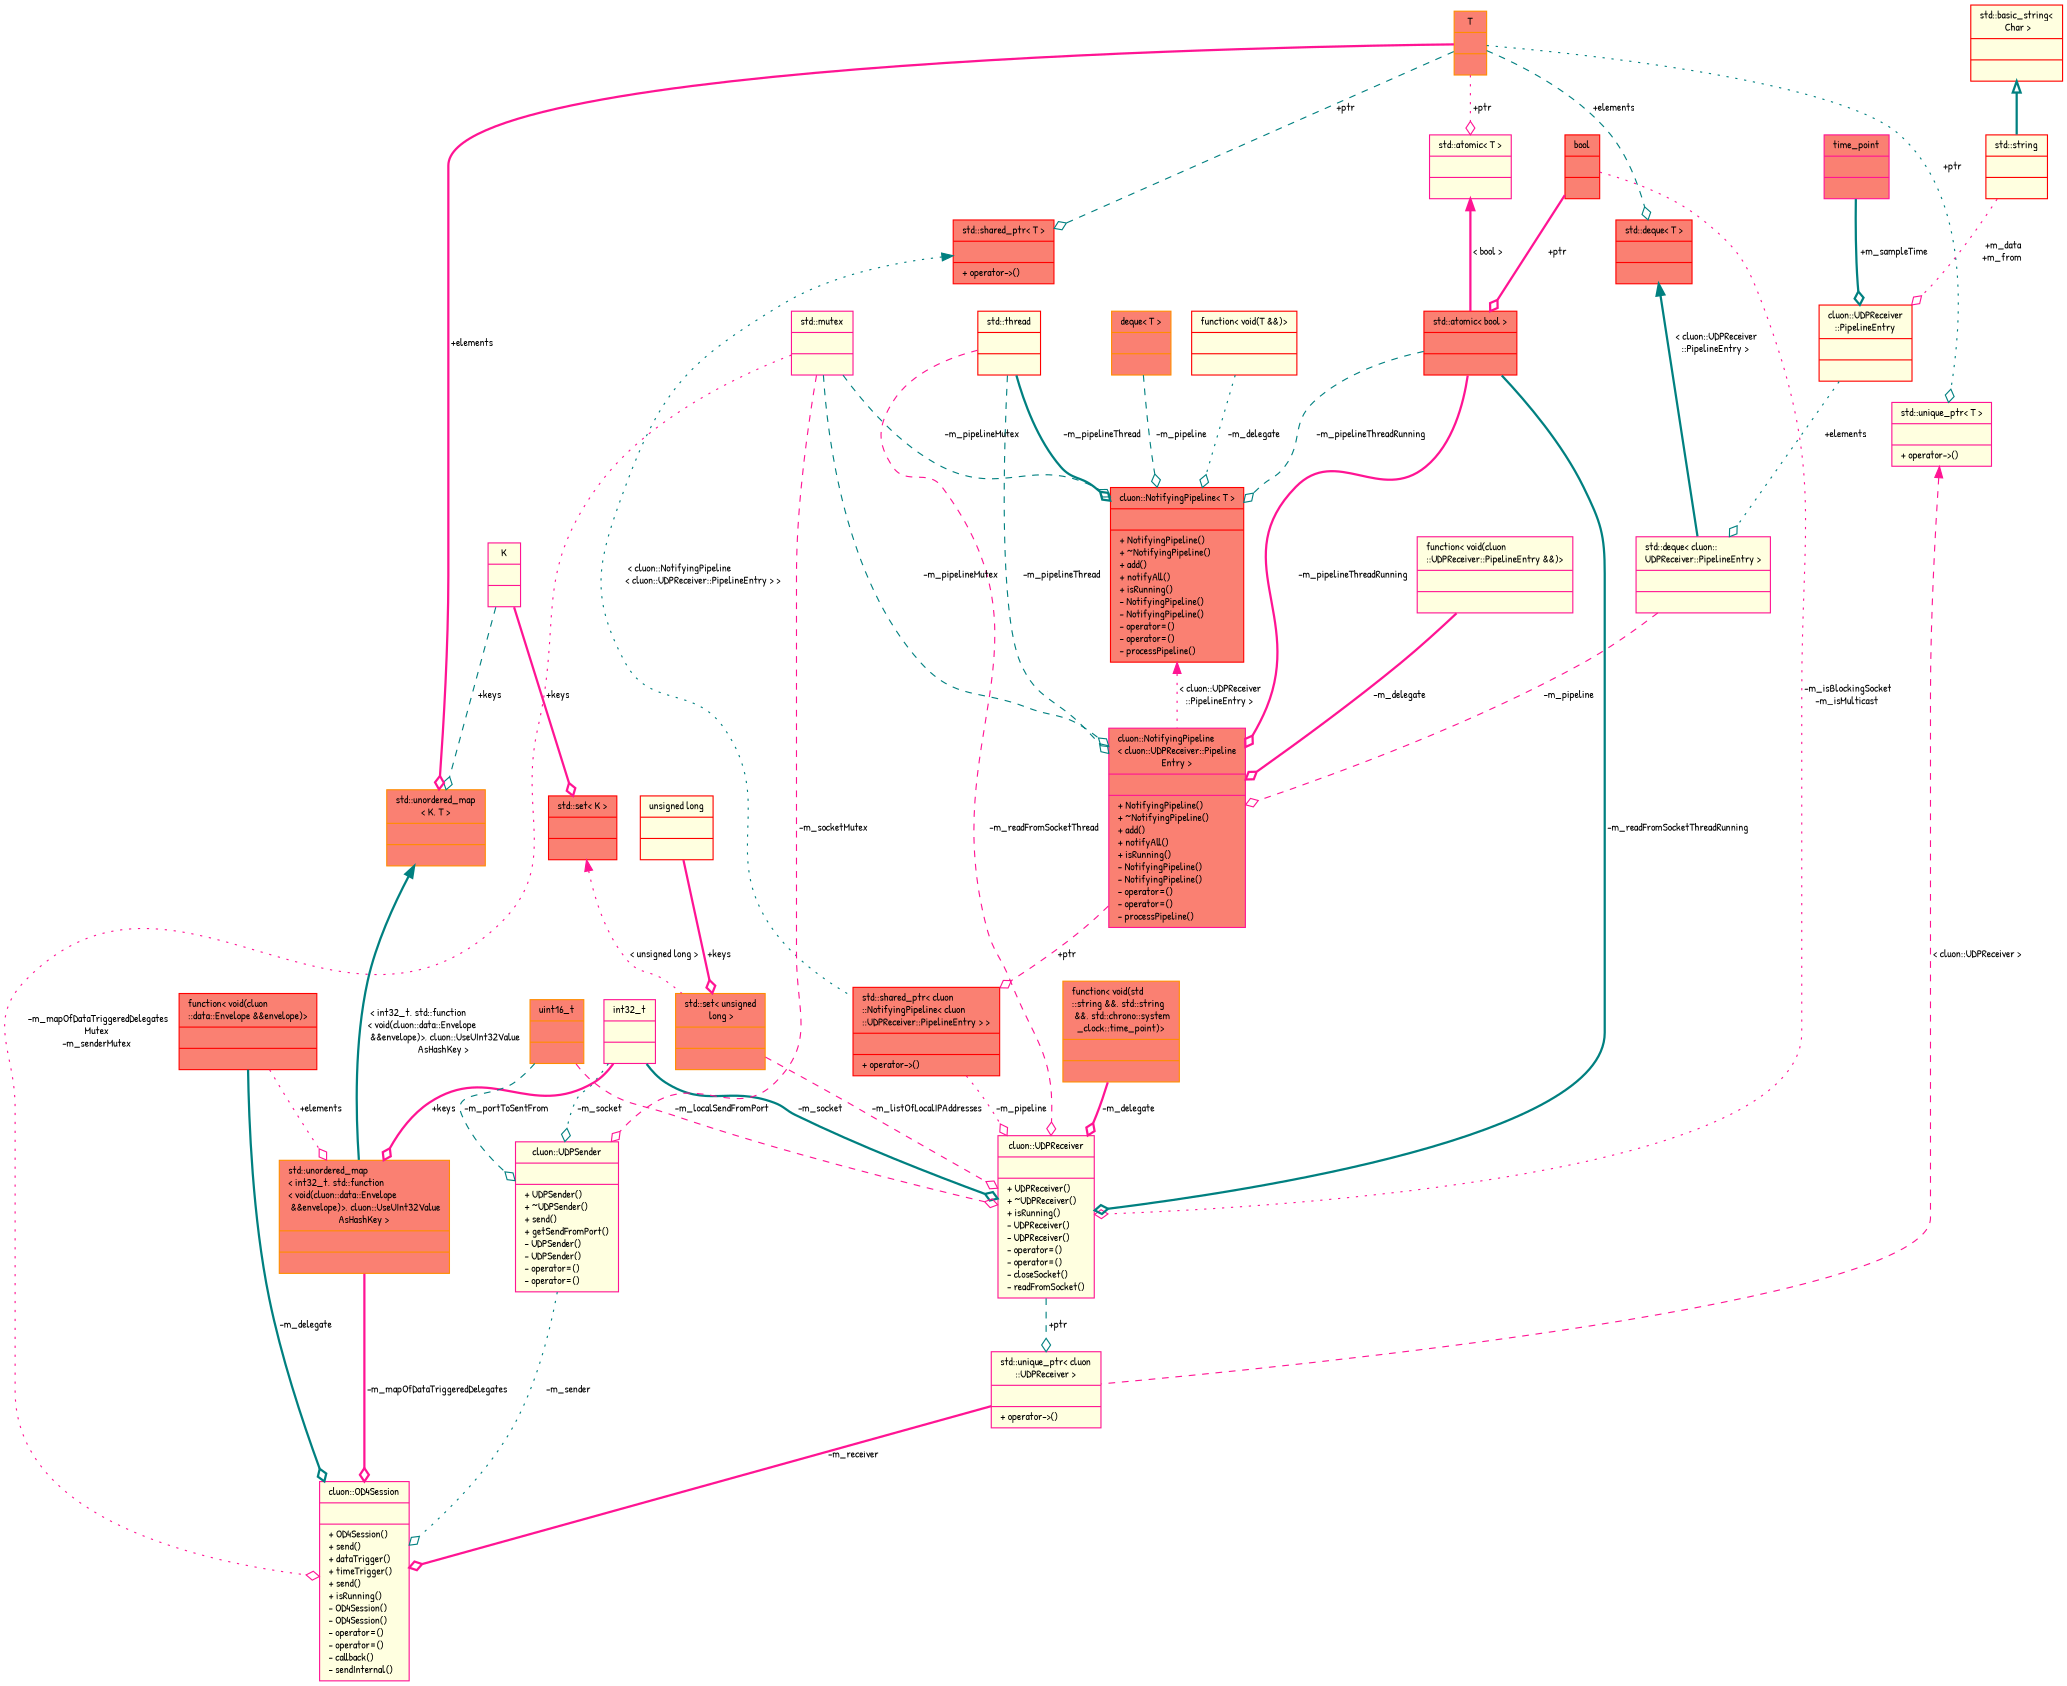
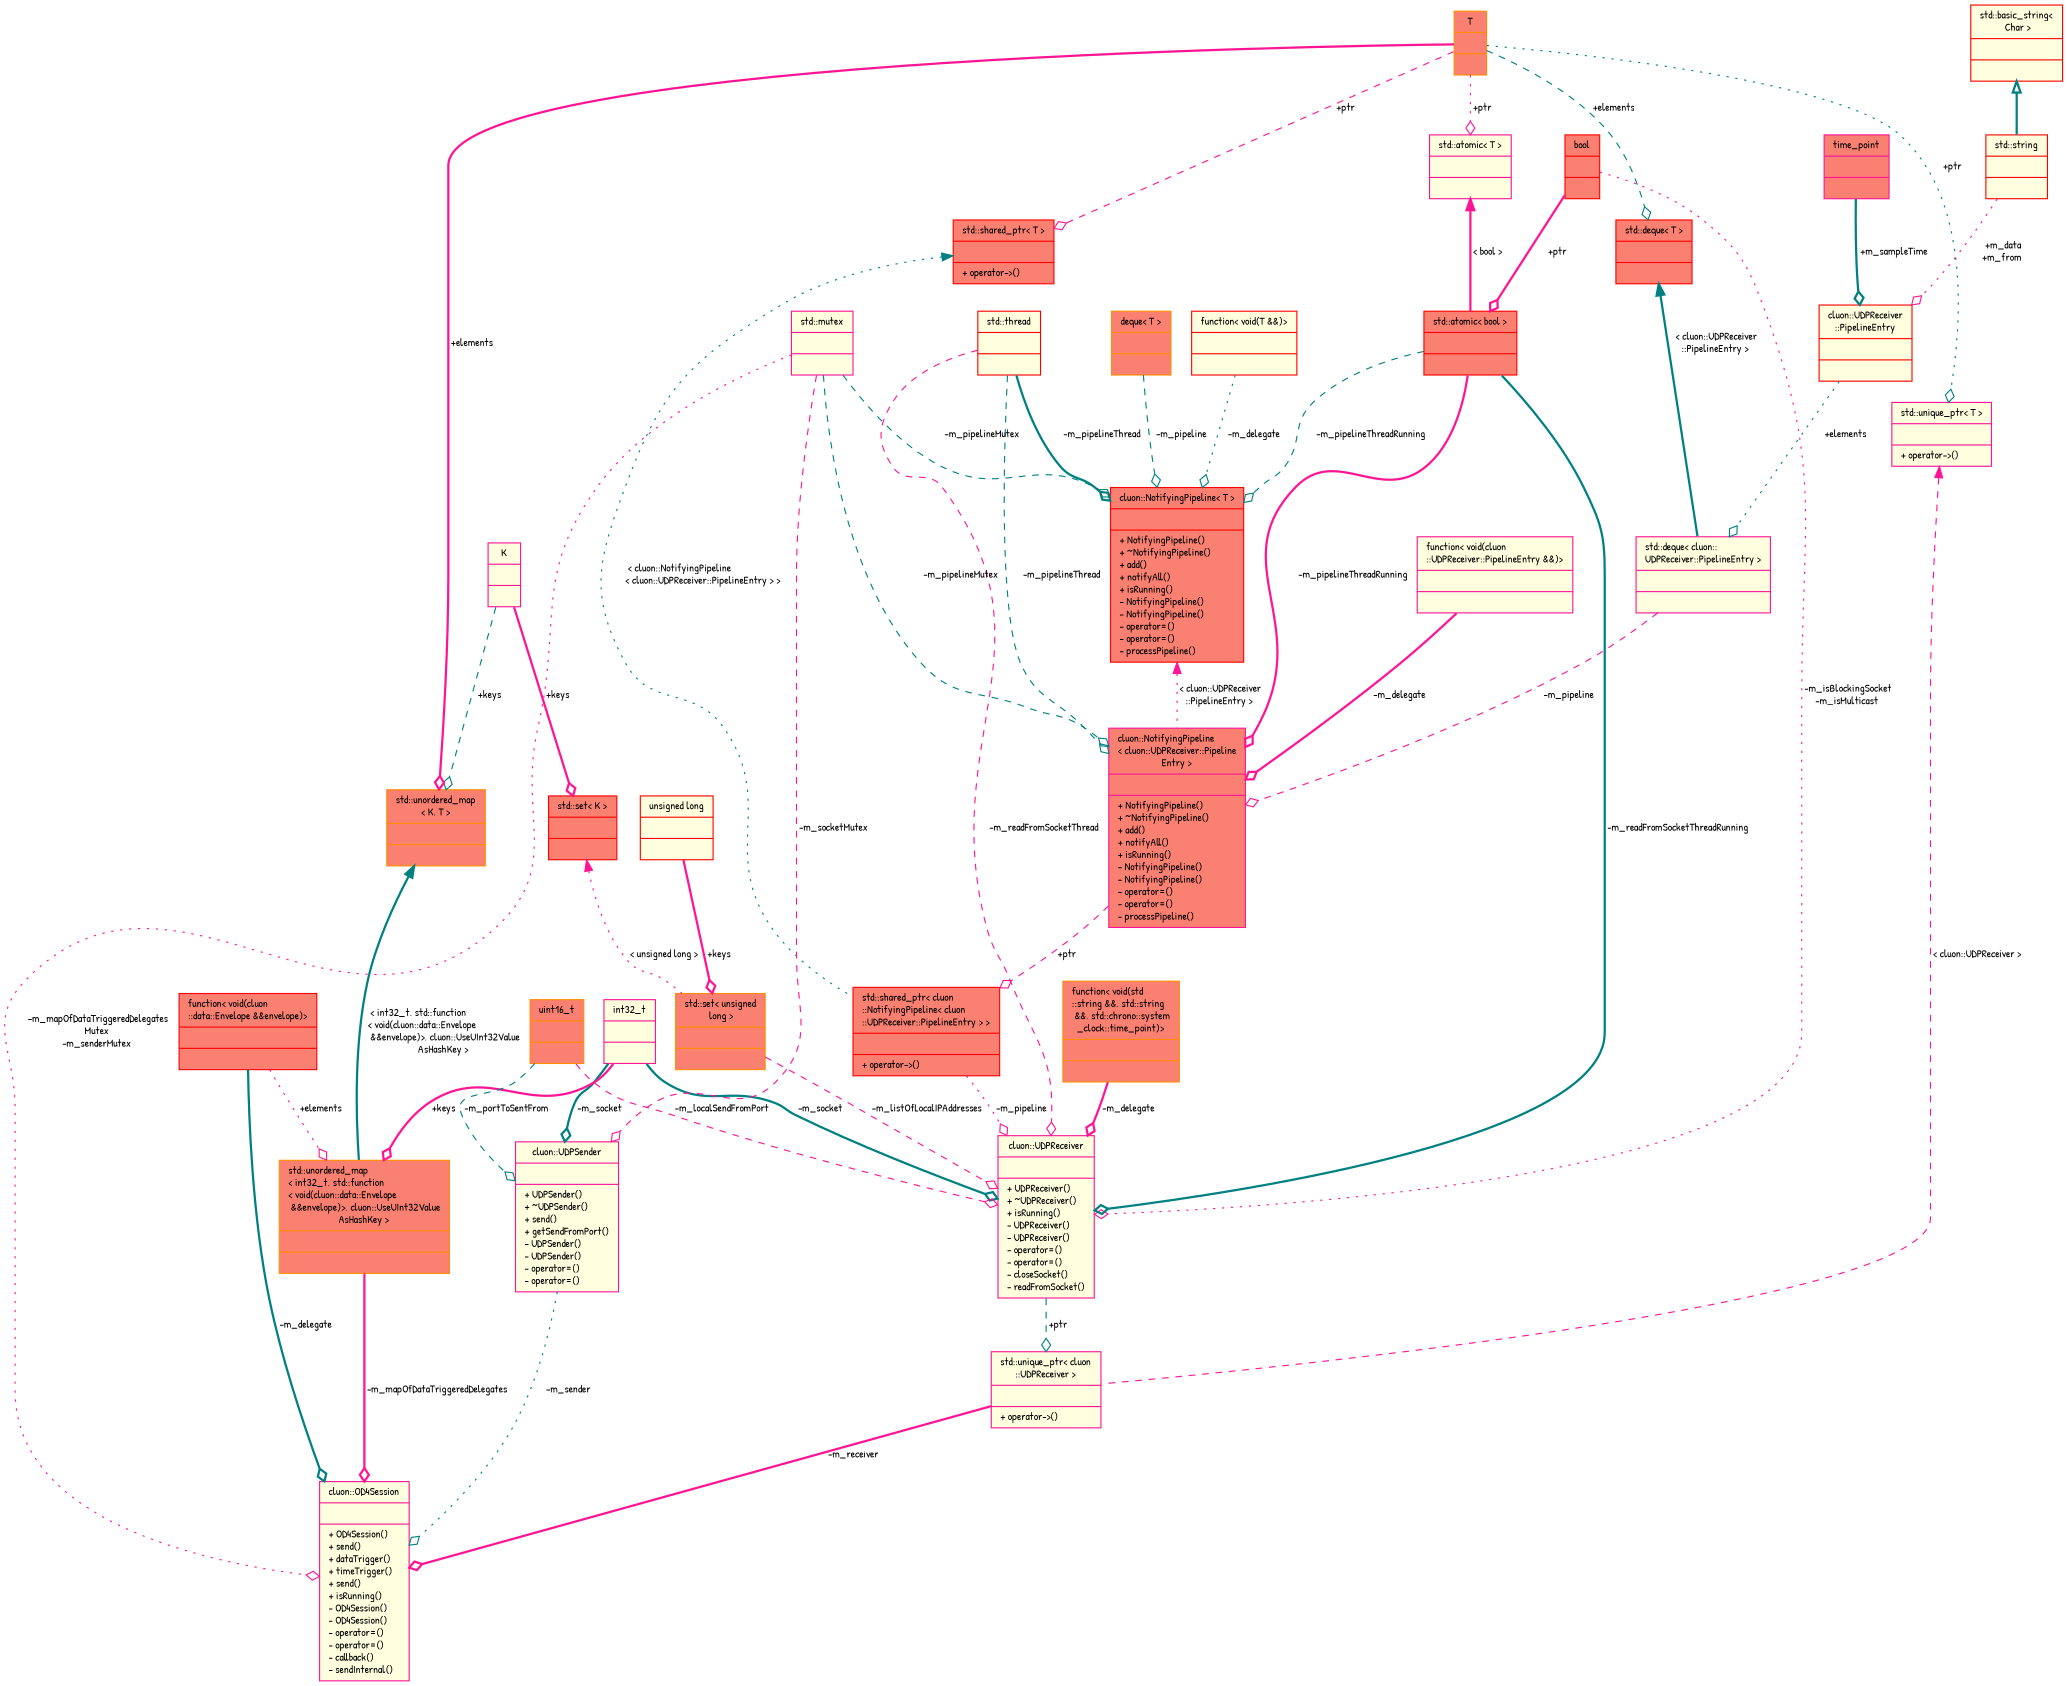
edge "T" -> "std::shared_ptr< T >": color teal -> deeppink
edge "int32_t" -> "cluon::UDPSender": style dotted -> bold
